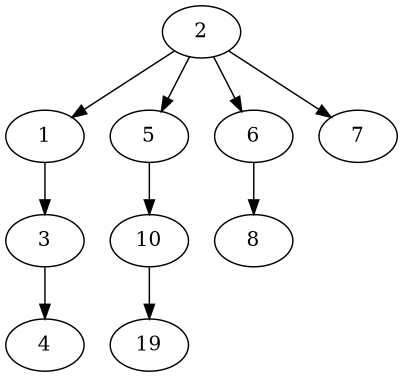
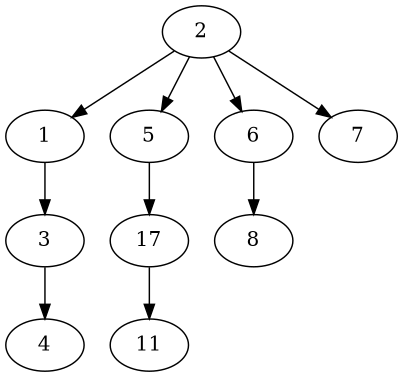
node "10": label "10" -> "17"
node "19": label "19" -> "11"
